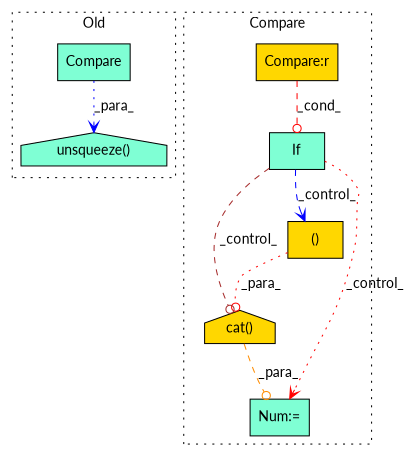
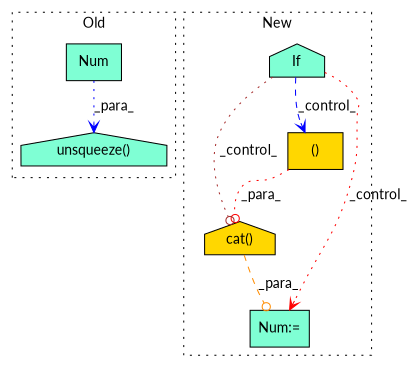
cluster "Compare": label "Compare" -> "New"
node "Compare": label "Compare" -> "Num"
node "Compare:r": removed
node "If": shape box -> house
edge "If" -> "cat()": style dashed -> dotted
